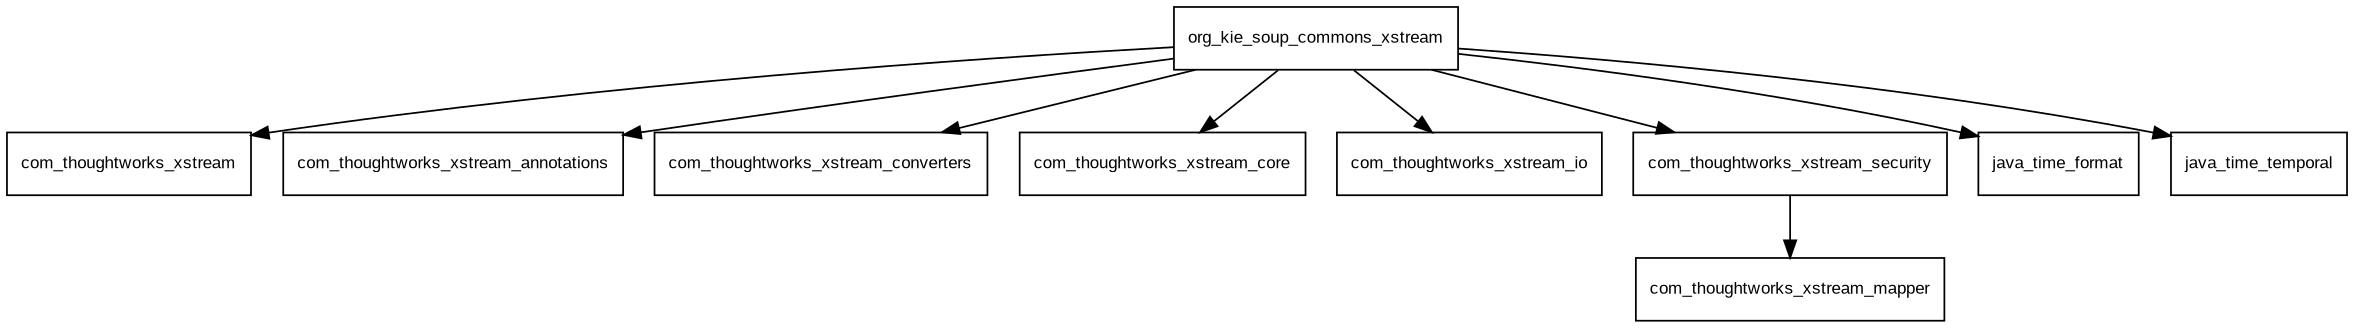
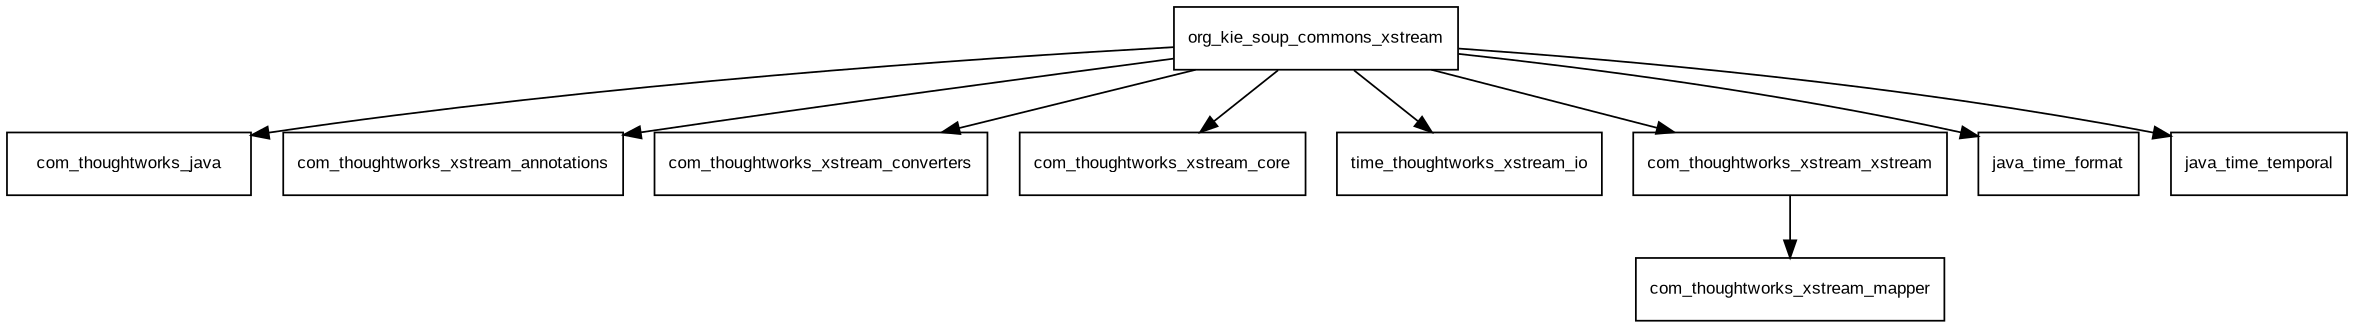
node "com_thoughtworks_xstream": label "com_thoughtworks_xstream" -> "com_thoughtworks_java"
node "com_thoughtworks_xstream_io": label "com_thoughtworks_xstream_io" -> "time_thoughtworks_xstream_io"
node "com_thoughtworks_xstream_security": label "com_thoughtworks_xstream_security" -> "com_thoughtworks_xstream_xstream"
